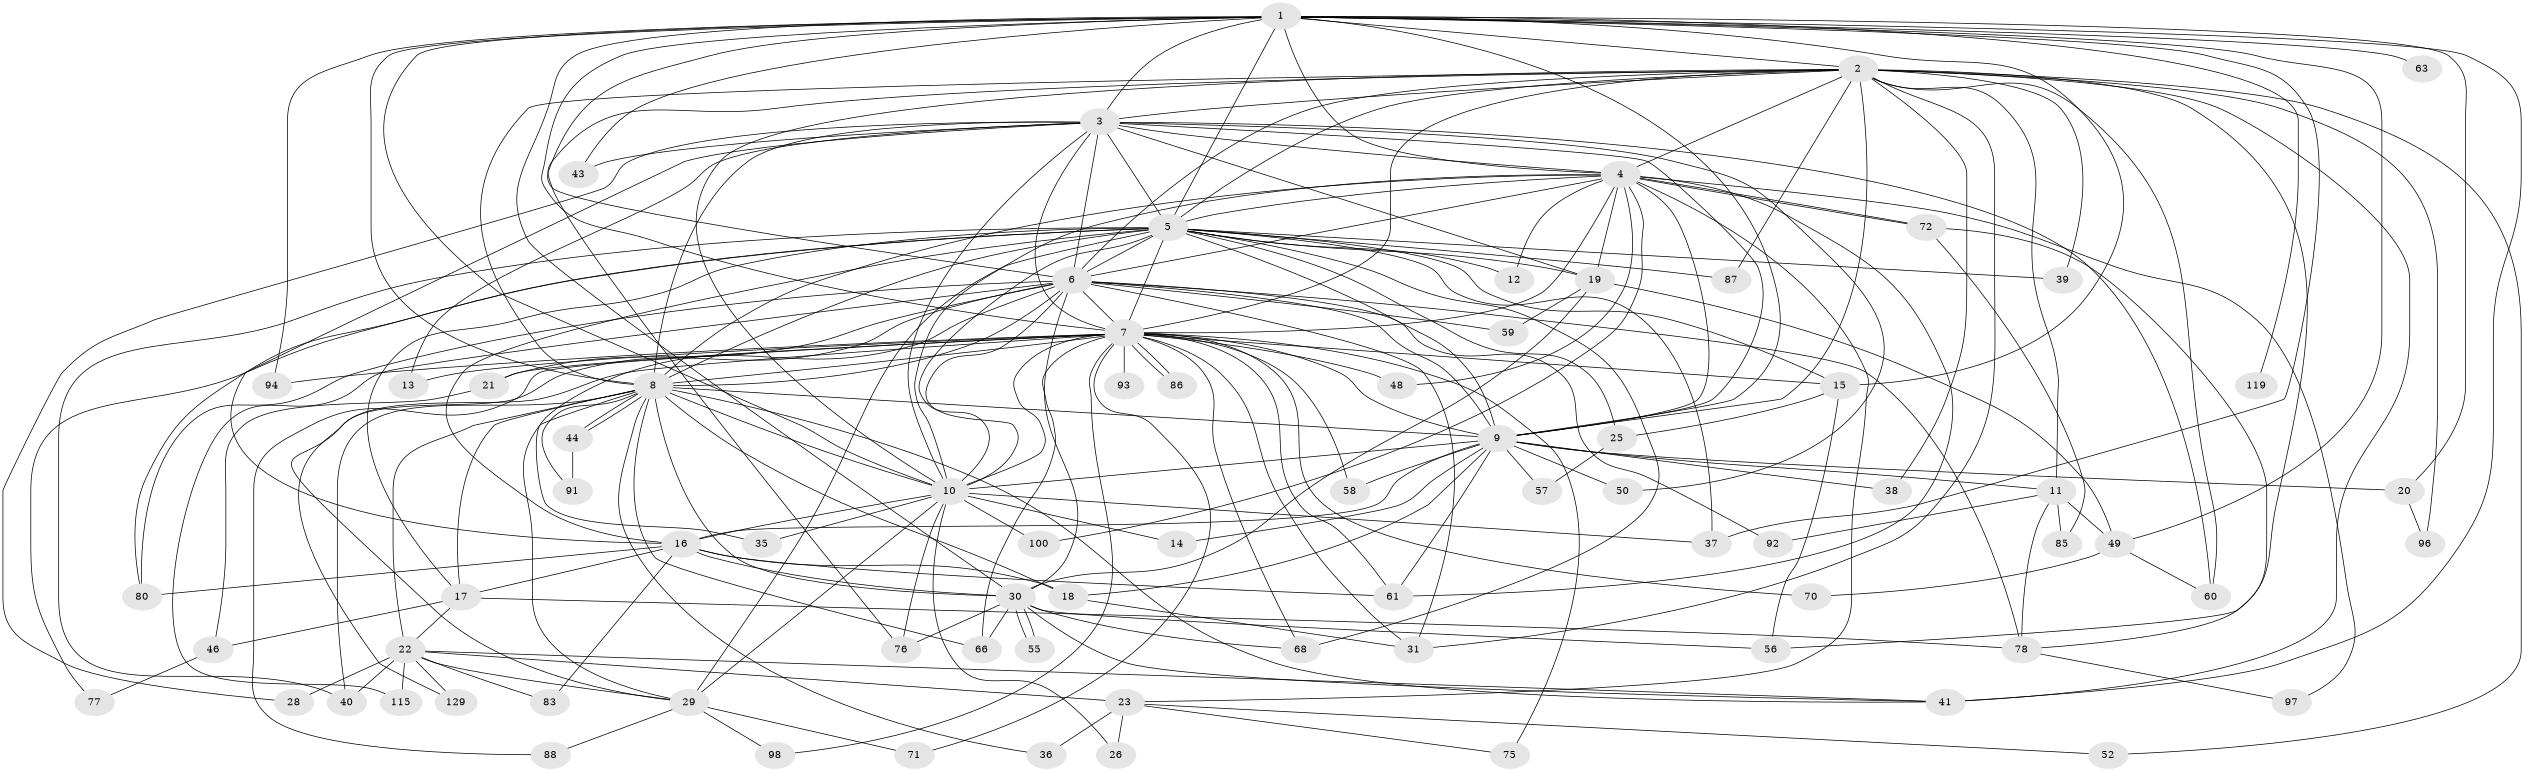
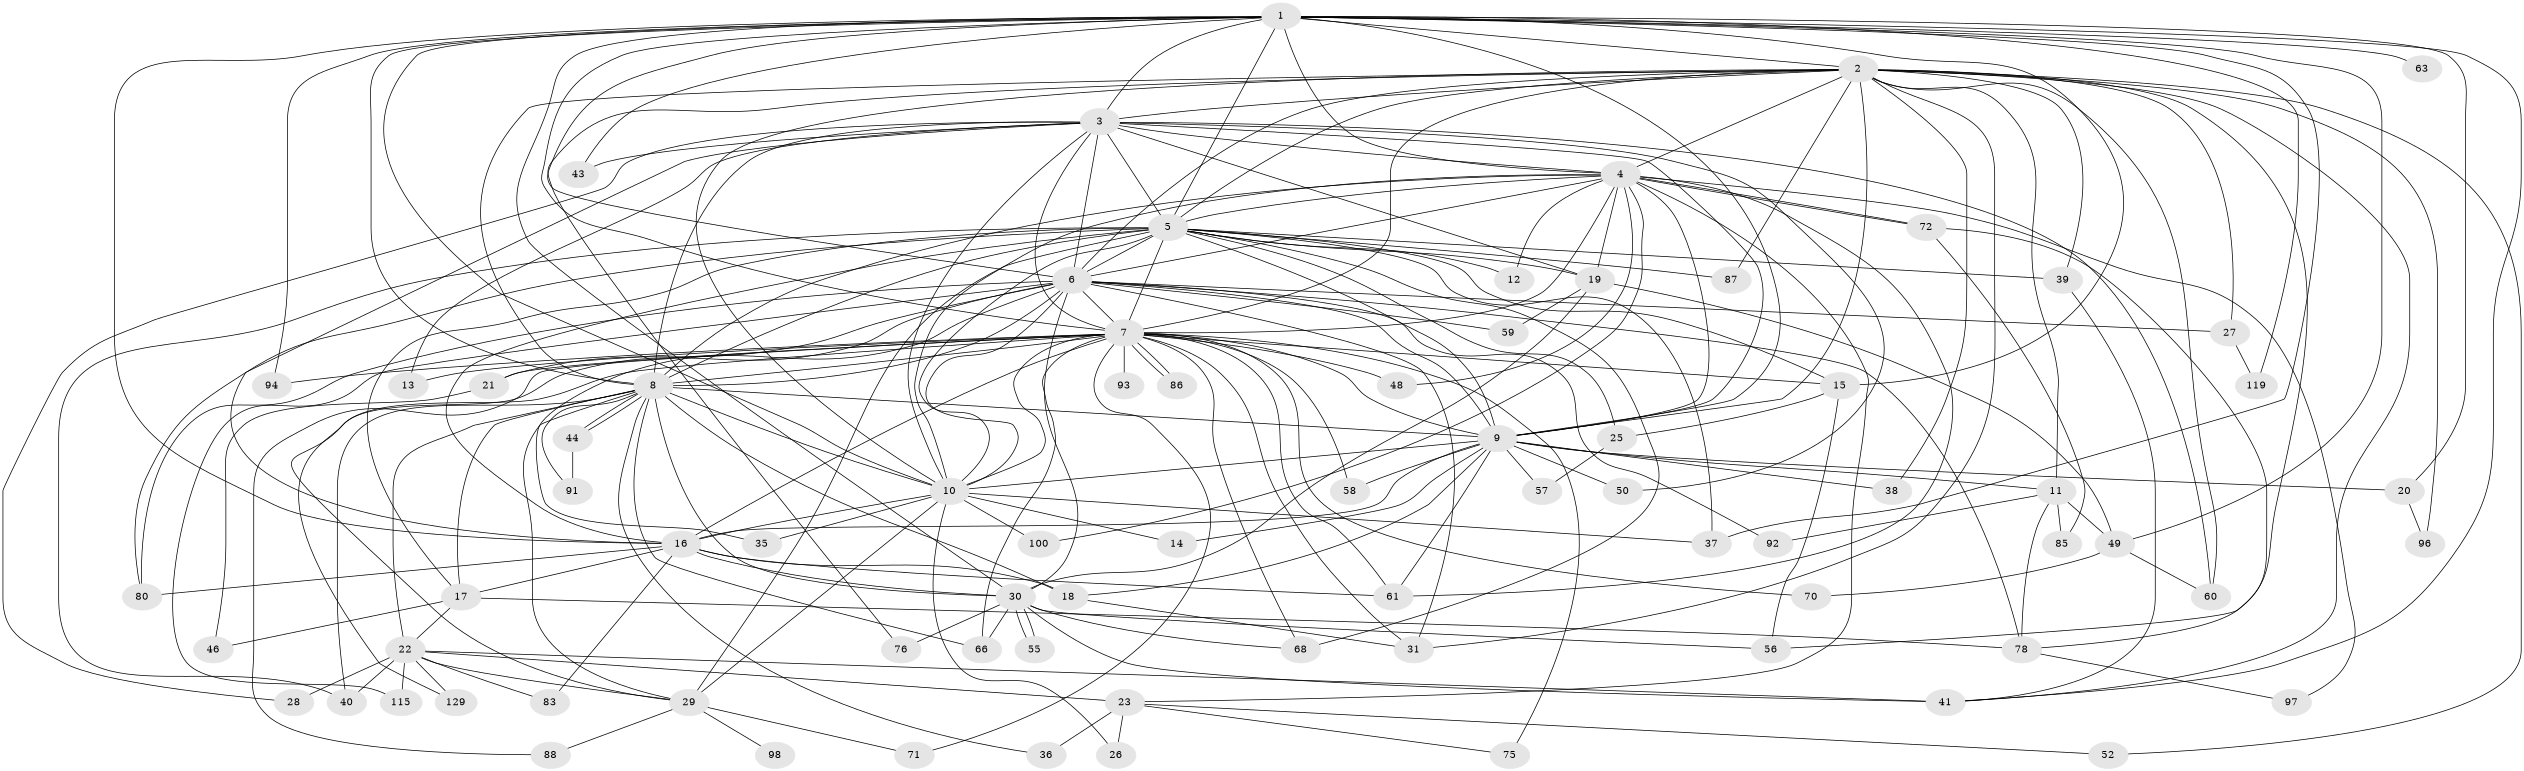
edge "1" -- "16": added
node "27": added
edge "10" -- "76": removed
edge "7" -- "98": now "7" -- "16"
edge "8" -- "41": now "39" -- "41"
node "77": removed
